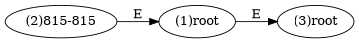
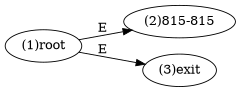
edge "(2)815-815" -> "(1)root": reversed
node "(3)root": label "(3)root" -> "(3)exit"
